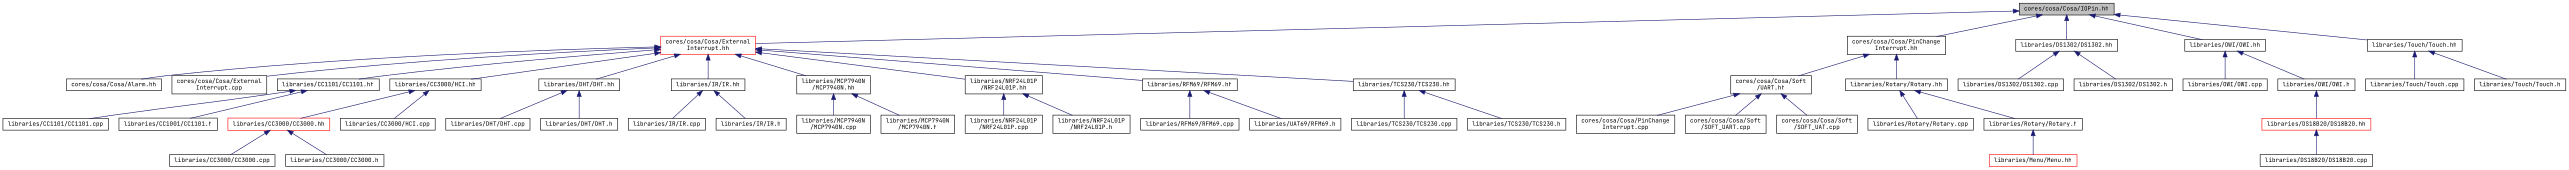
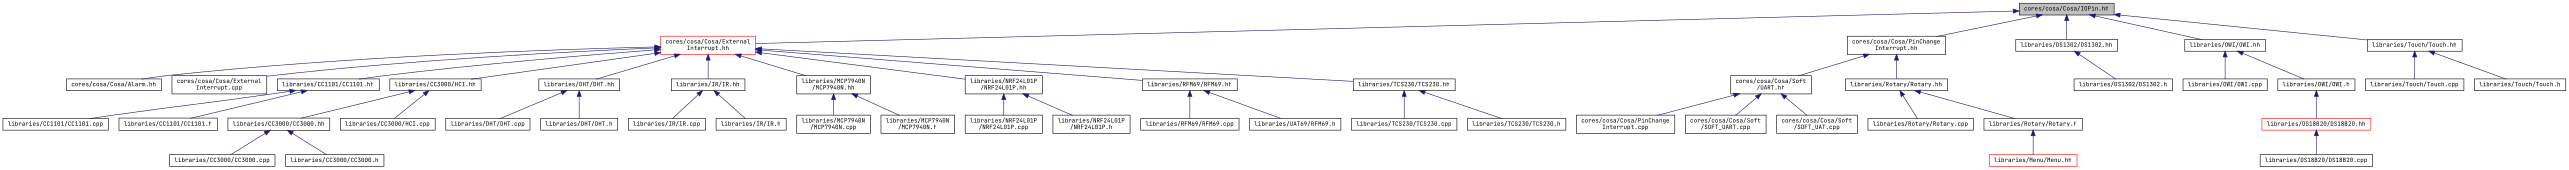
node "libraries/DS1302/DS1302.cpp": removed
node "libraries/CC1001/CC1101.h": label "libraries/CC1001/CC1101.h" -> "libraries/CC1101/CC1101.h"
node "libraries/CC3000/CC3000.hh": color red -> black
